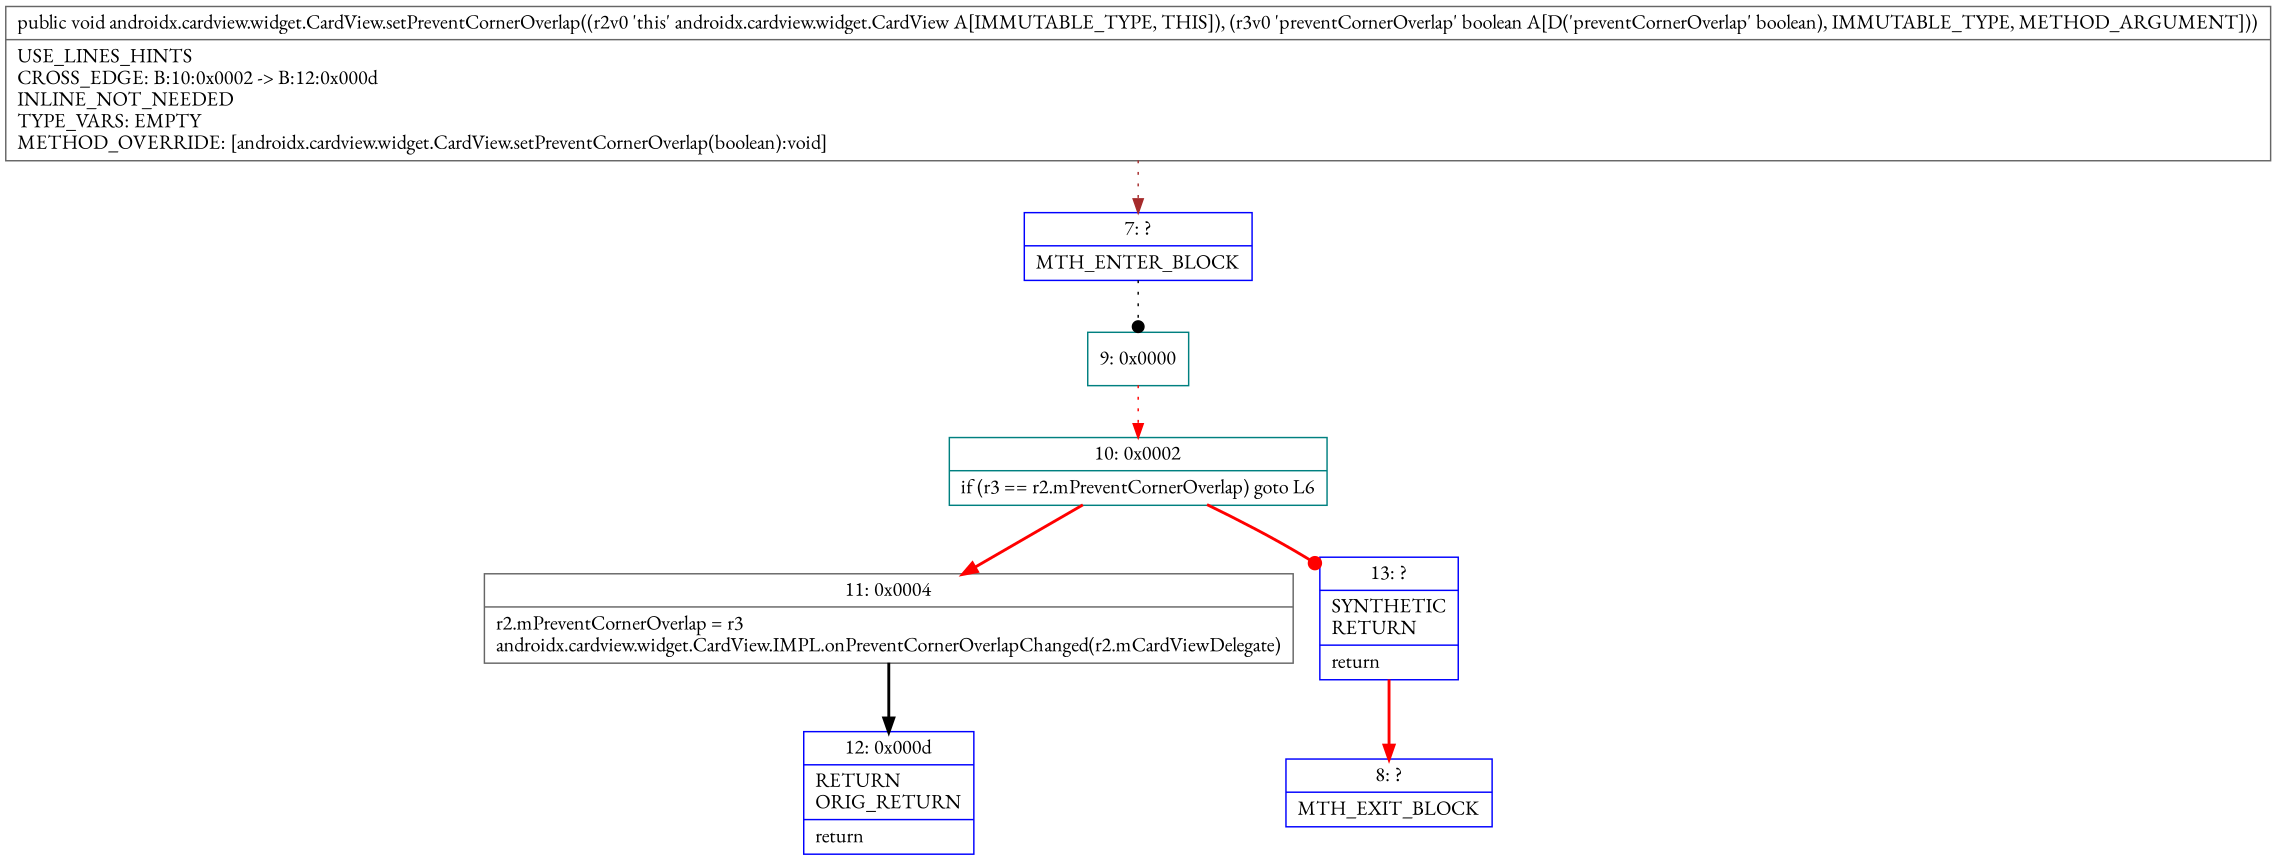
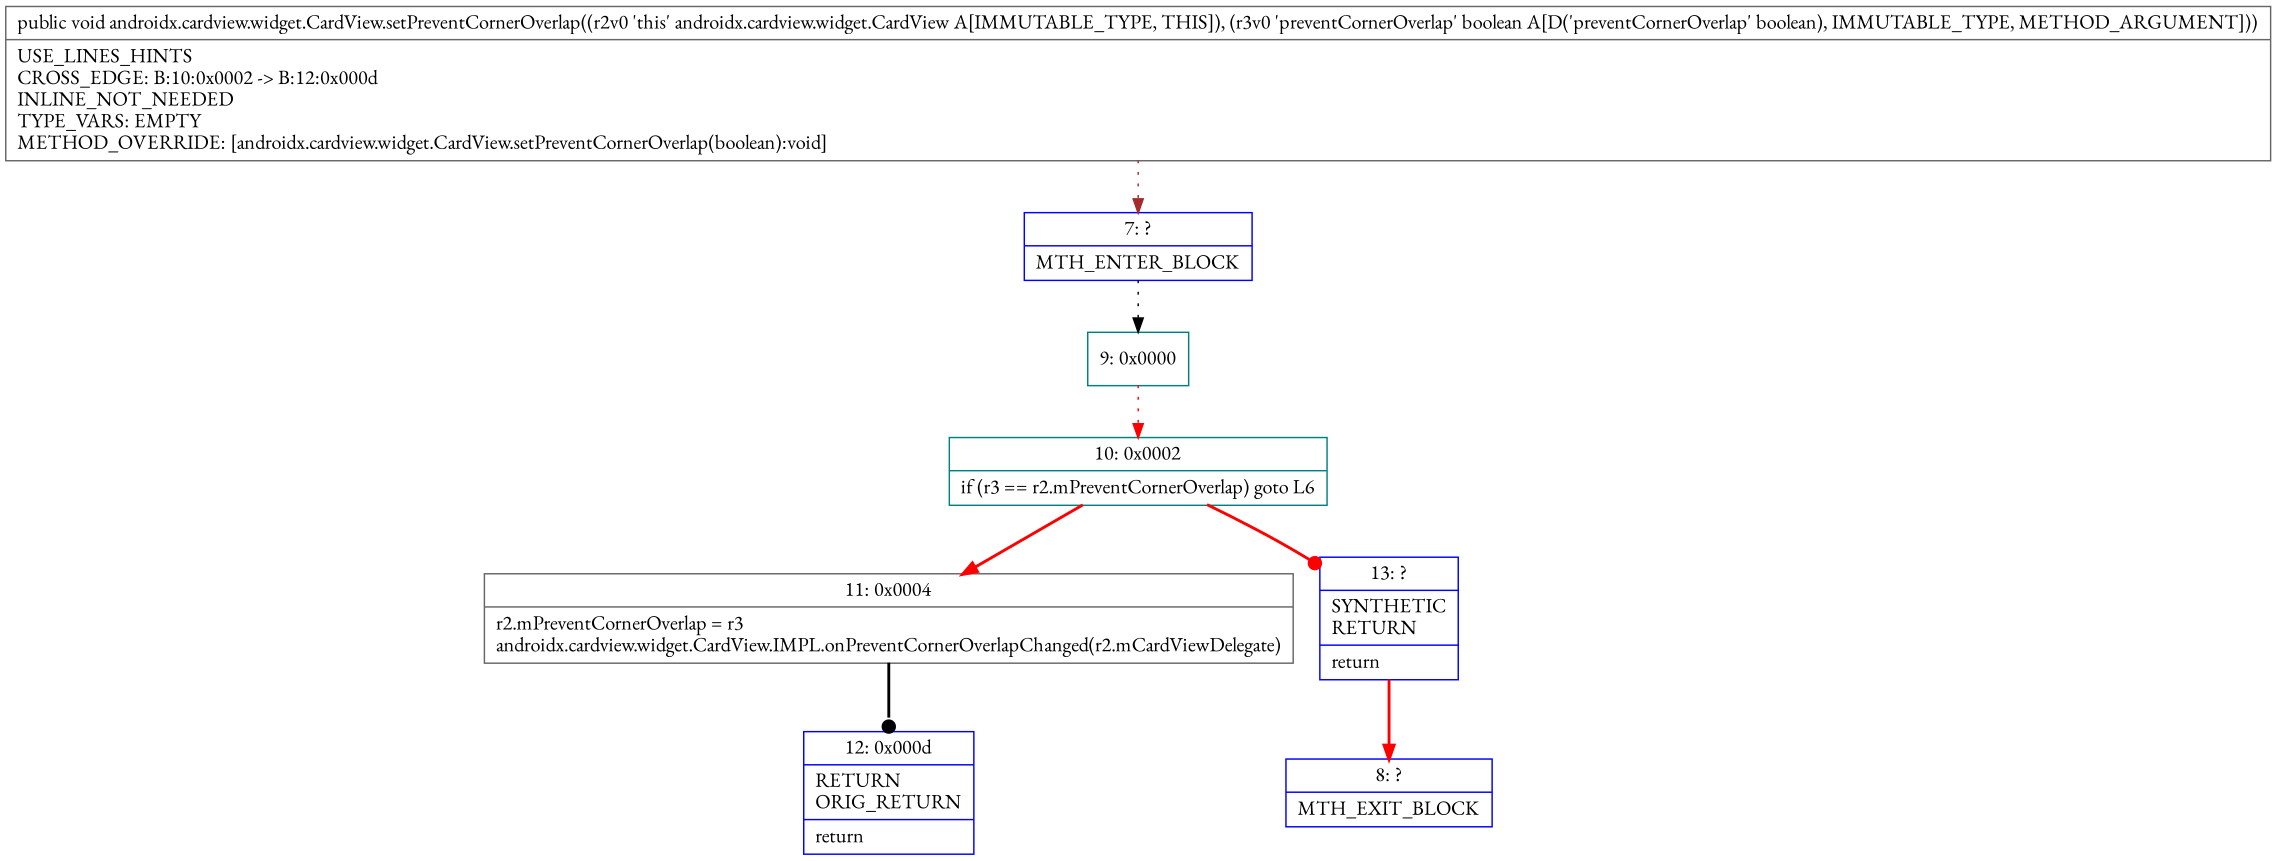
edge "7: ?" -> "9: 0x0000": arrowhead dot -> normal
edge "11: 0x0004" -> "12: 0x000d": arrowhead normal -> dot
